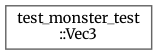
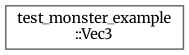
node "test_monster_test ::Vec3": label "test_monster_test ::Vec3" -> "test_monster_example ::Vec3"
